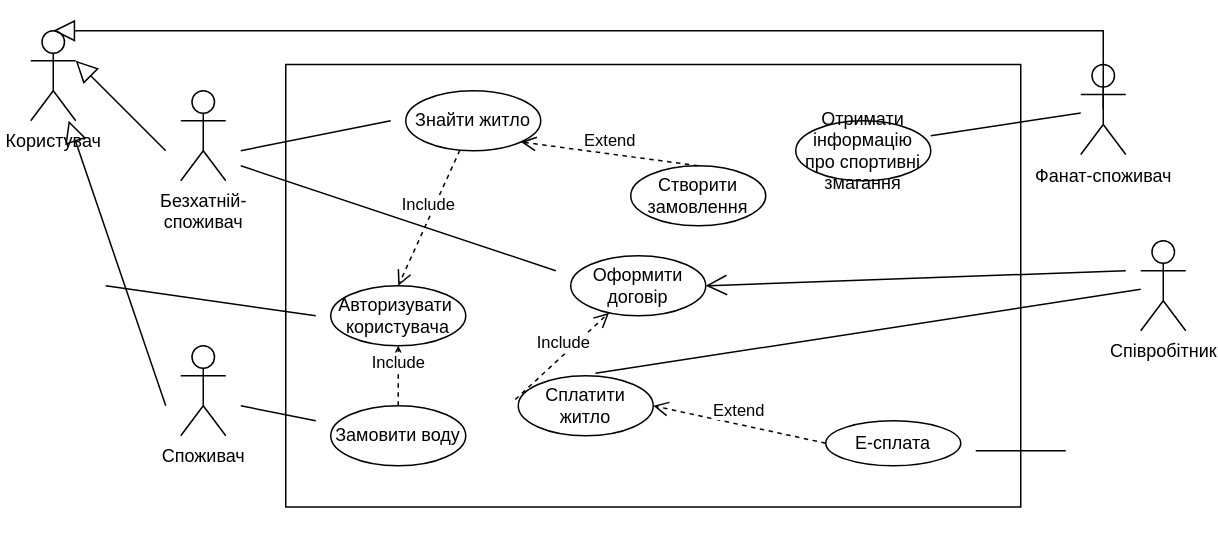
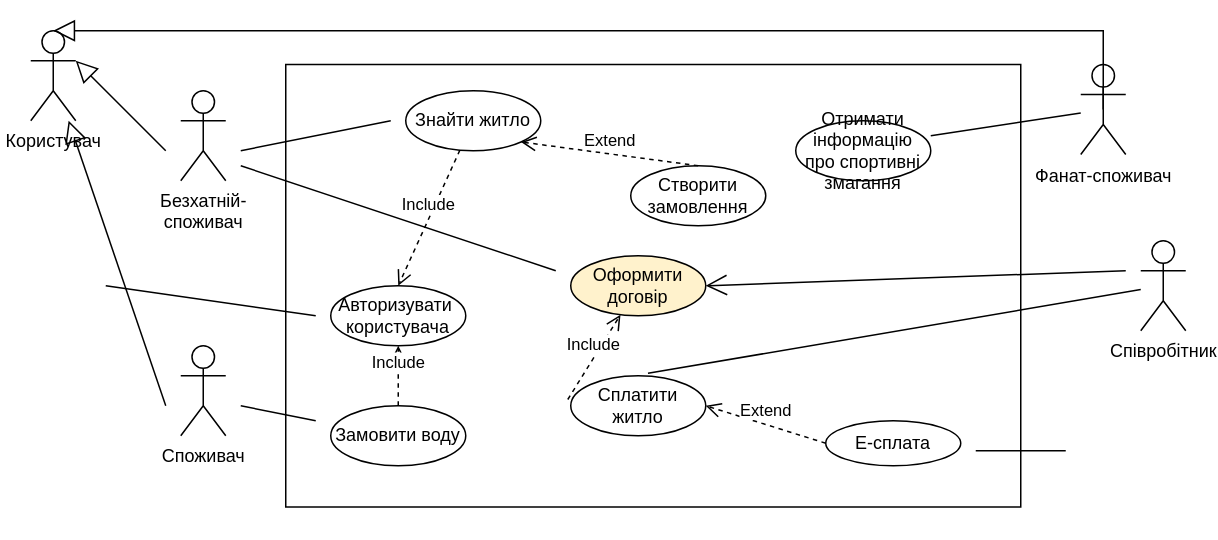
node "Оформити договір": fillcolor #ffffff -> #fff2cc
node "Сплатити житло": moved (586, 406) -> (638, 406)
